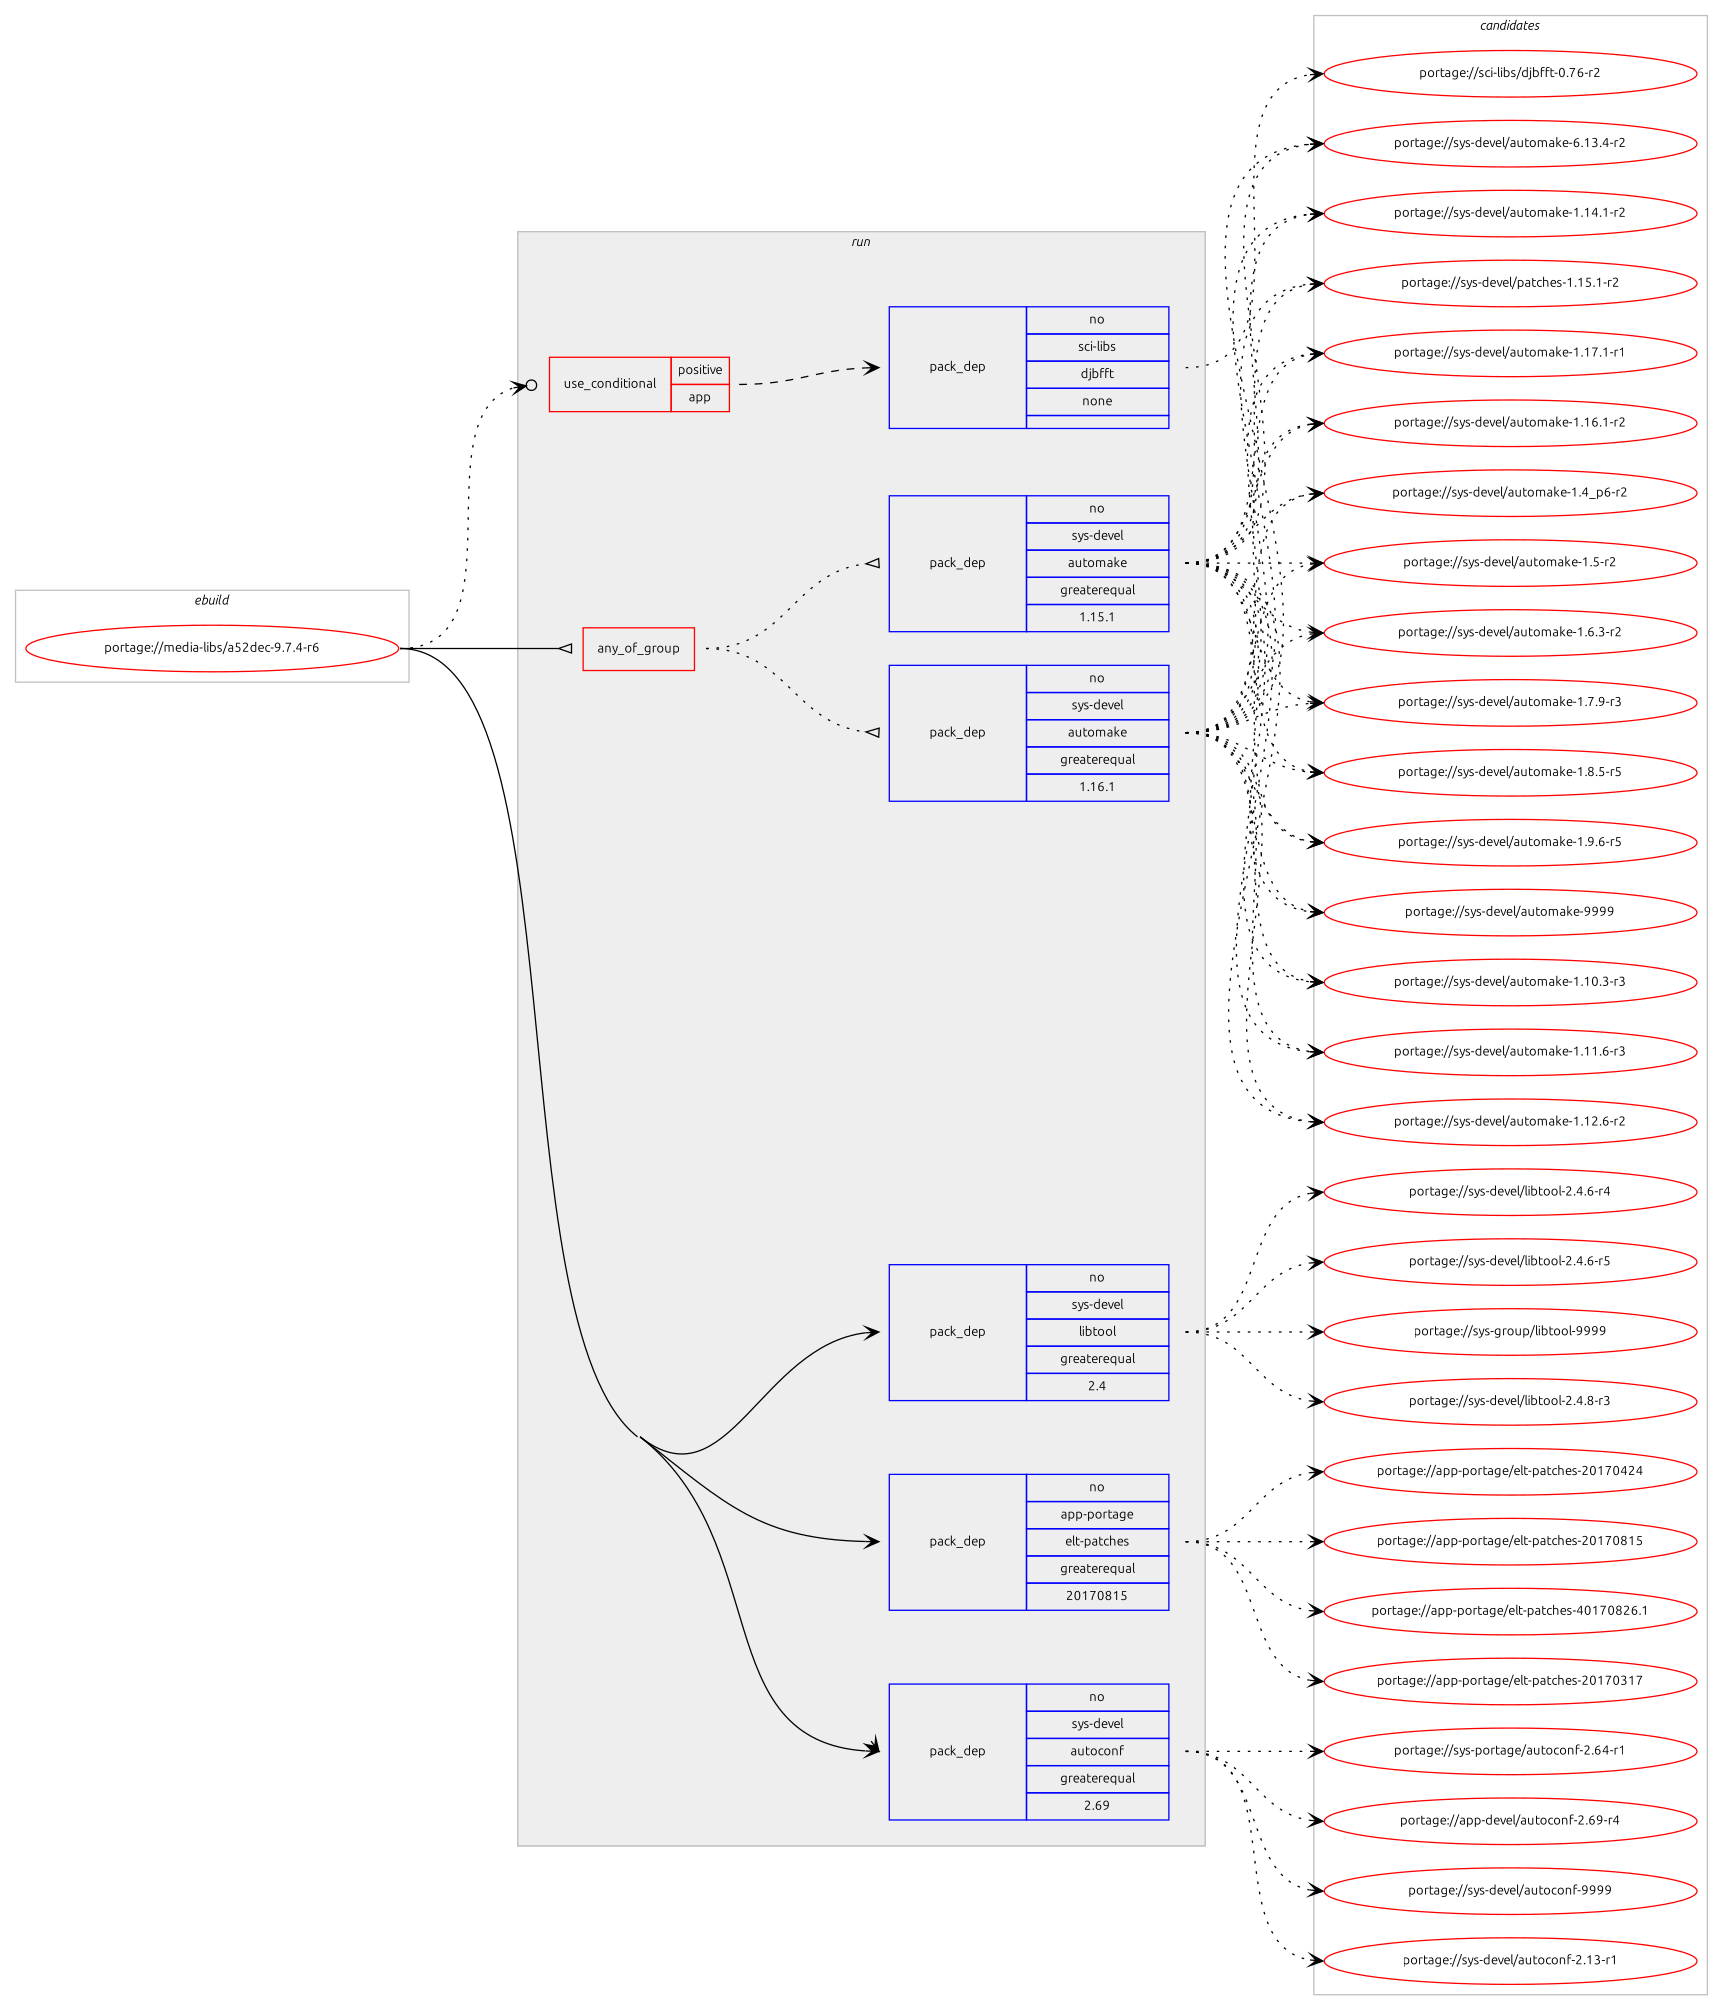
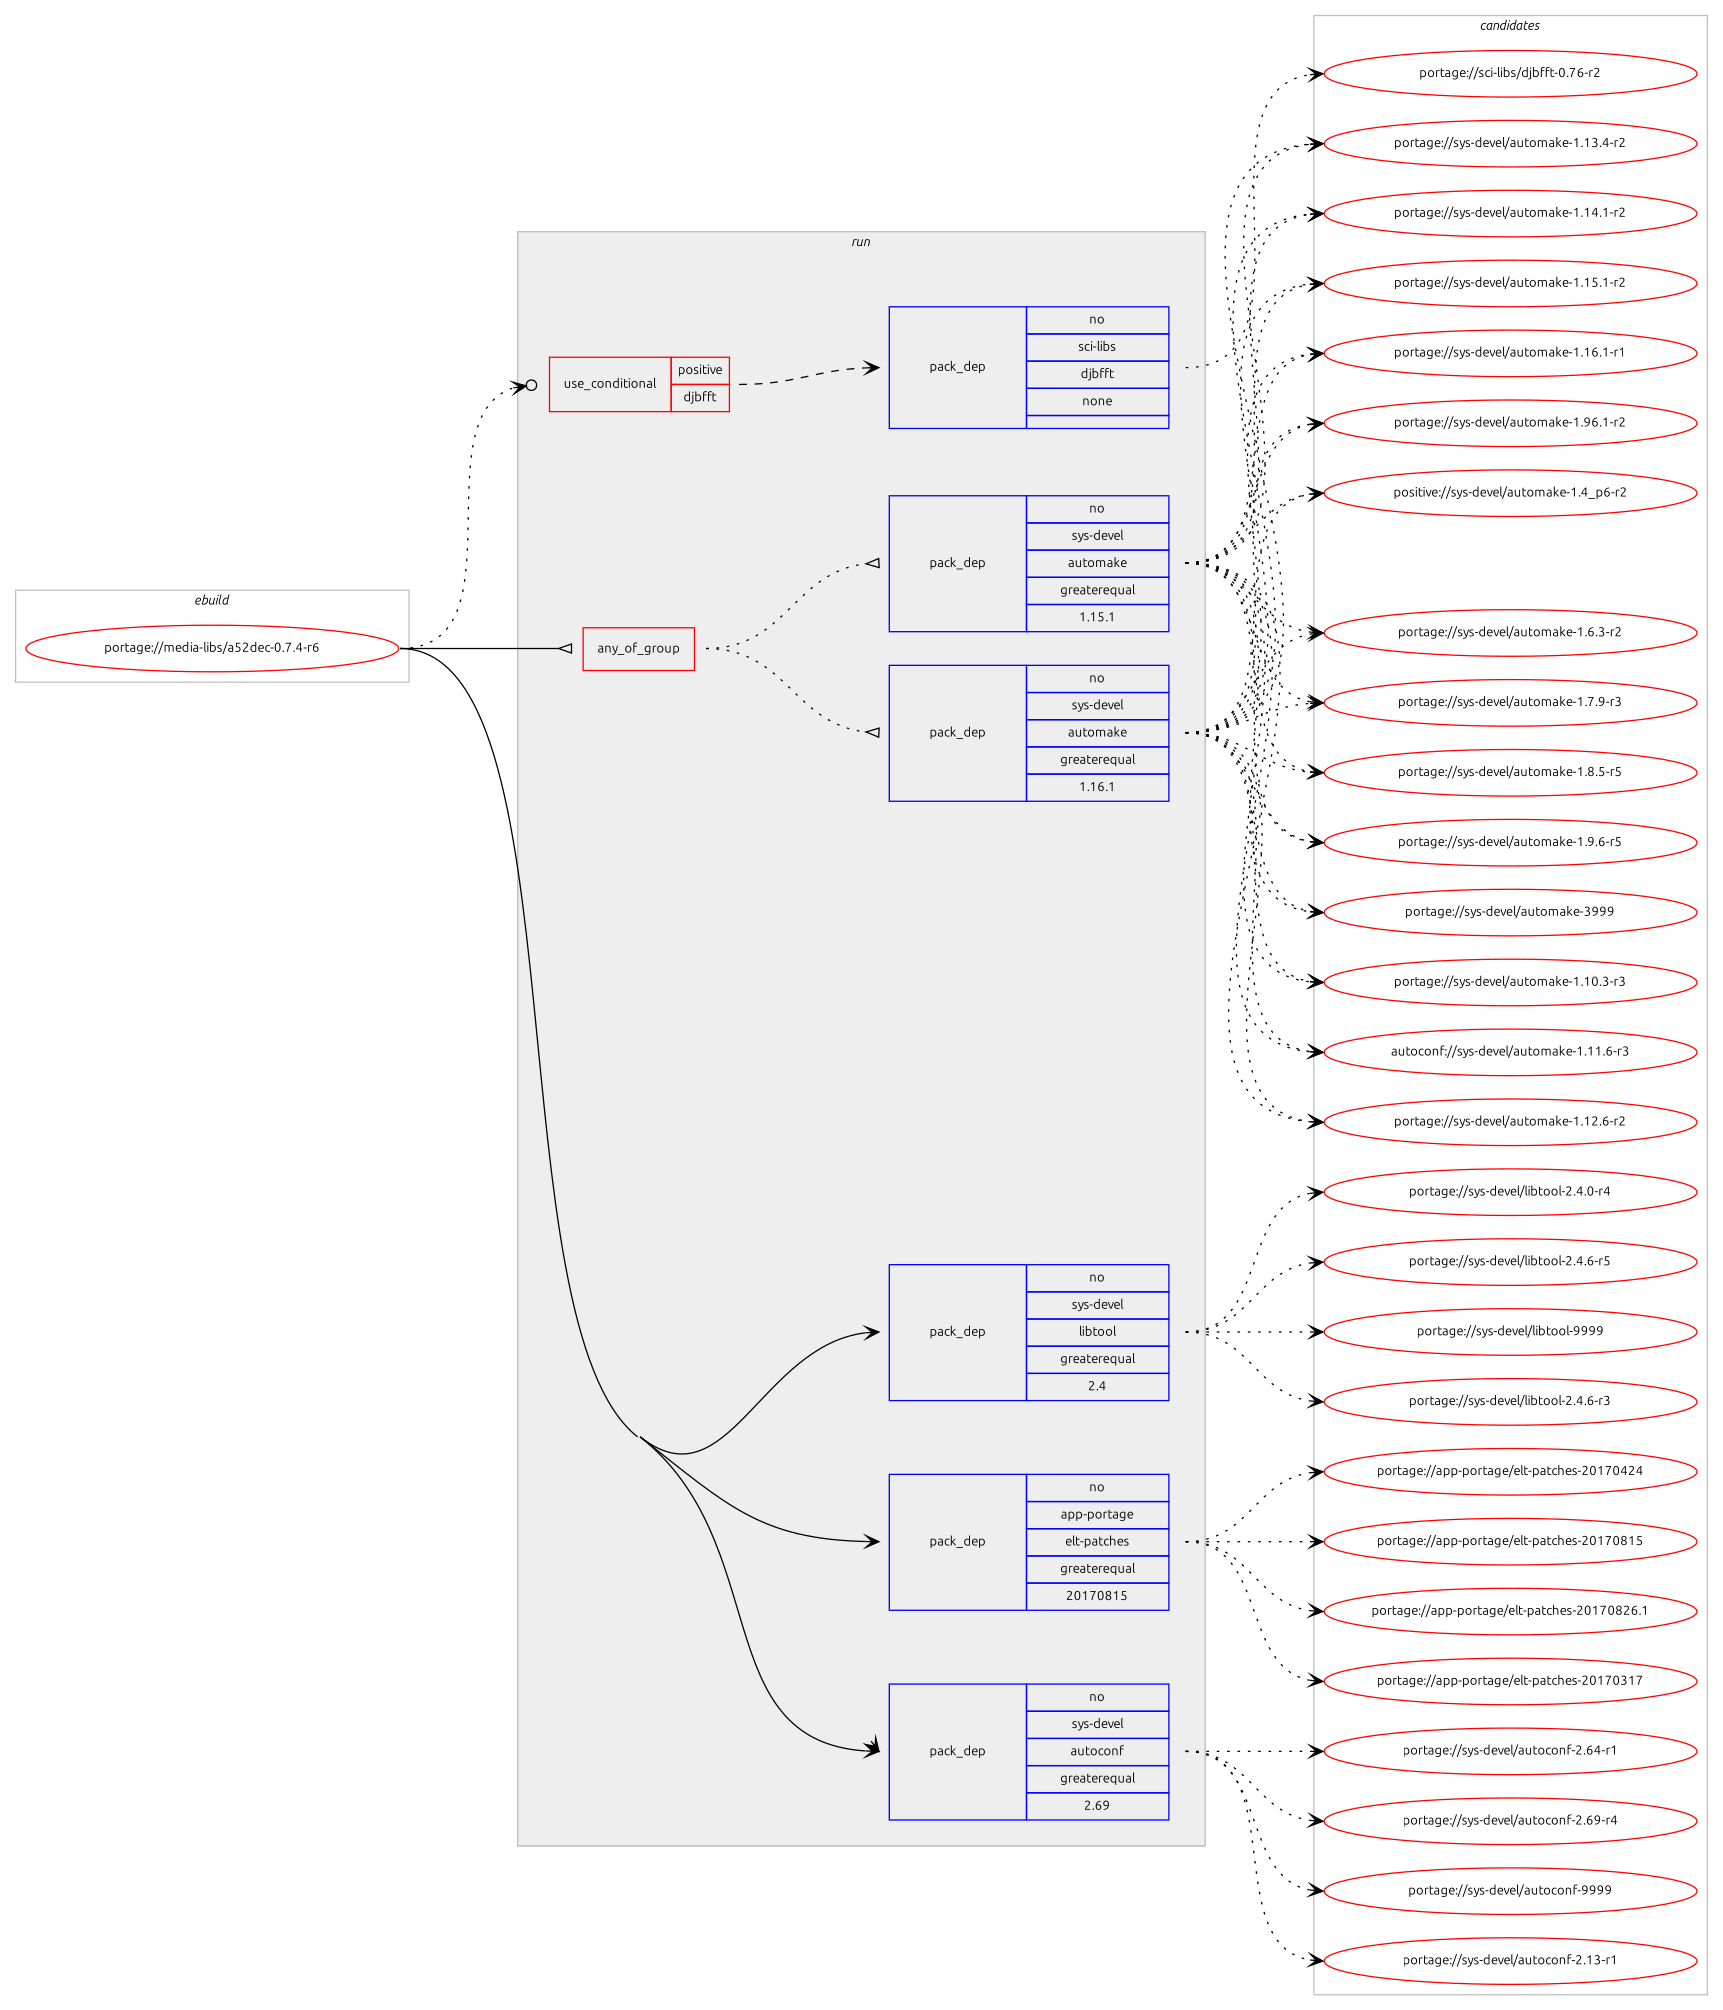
node "portage://sys-devel/automake-6.13.4-r2": label "portage://sys-devel/automake-6.13.4-r2" -> "portage://sys-devel/automake-1.13.4-r2"
node "portage://sys-devel/patches-1.15.1-r2": label "portage://sys-devel/patches-1.15.1-r2" -> "portage://sys-devel/automake-1.15.1-r2"
node "portage://sys-devel/automake-1.17.1-r1": label "portage://sys-devel/automake-1.17.1-r1" -> "portage://sys-devel/automake-1.16.1-r1"
node "use_conditional": text "app" -> "djbfft"
node "portage://sys-devel/automake-1.16.1-r2": label "portage://sys-devel/automake-1.16.1-r2" -> "portage://sys-devel/automake-1.96.1-r2"
node "portage://sys-devel/automake-1.4_p6-r2": label "portage://sys-devel/automake-1.4_p6-r2" -> "positive://sys-devel/automake-1.4_p6-r2"
node "portage://sys-devel/automake-1.5-r2": removed
node "portage://media-libs/a52dec-9.7.4-r6": label "portage://media-libs/a52dec-9.7.4-r6" -> "portage://media-libs/a52dec-0.7.4-r6"
node "portage://sys-devel/automake-9999": label "portage://sys-devel/automake-9999" -> "portage://sys-devel/automake-3999"
node "portage://sys-devel/automake-1.11.6-r3": label "portage://sys-devel/automake-1.11.6-r3" -> "autoconf://sys-devel/automake-1.11.6-r3"
node "portage://sys-devel/libtool-2.4.6-r4": label "portage://sys-devel/libtool-2.4.6-r4" -> "portage://sys-devel/libtool-2.4.0-r4"
node "portage://sys-group/libtool-9999": label "portage://sys-group/libtool-9999" -> "portage://sys-devel/libtool-9999"
node "portage://sys-devel/libtool-2.4.8-r3": label "portage://sys-devel/libtool-2.4.8-r3" -> "portage://sys-devel/libtool-2.4.6-r3"
node "portage://app-portage/elt-patches-40170826.1": label "portage://app-portage/elt-patches-40170826.1" -> "portage://app-portage/elt-patches-20170826.1"
node "portage://sys-portage/autoconf-2.64-r1": label "portage://sys-portage/autoconf-2.64-r1" -> "portage://sys-devel/autoconf-2.64-r1"
node "portage://app-devel/autoconf-2.69-r4": label "portage://app-devel/autoconf-2.69-r4" -> "portage://sys-devel/autoconf-2.69-r4"
